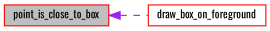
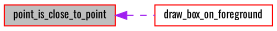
node "point_is_close_to_box": label "point_is_close_to_box" -> "point_is_close_to_point"
